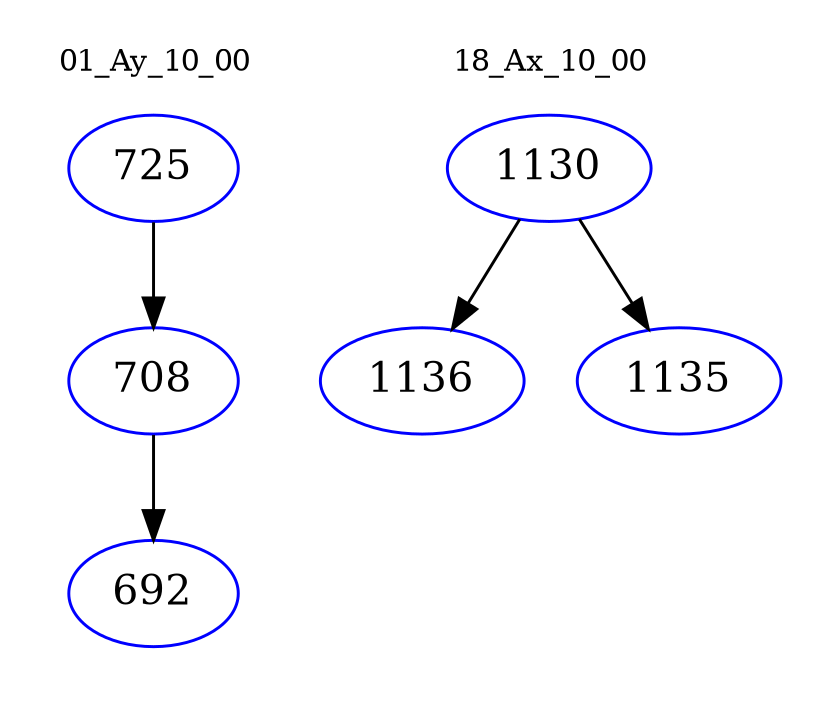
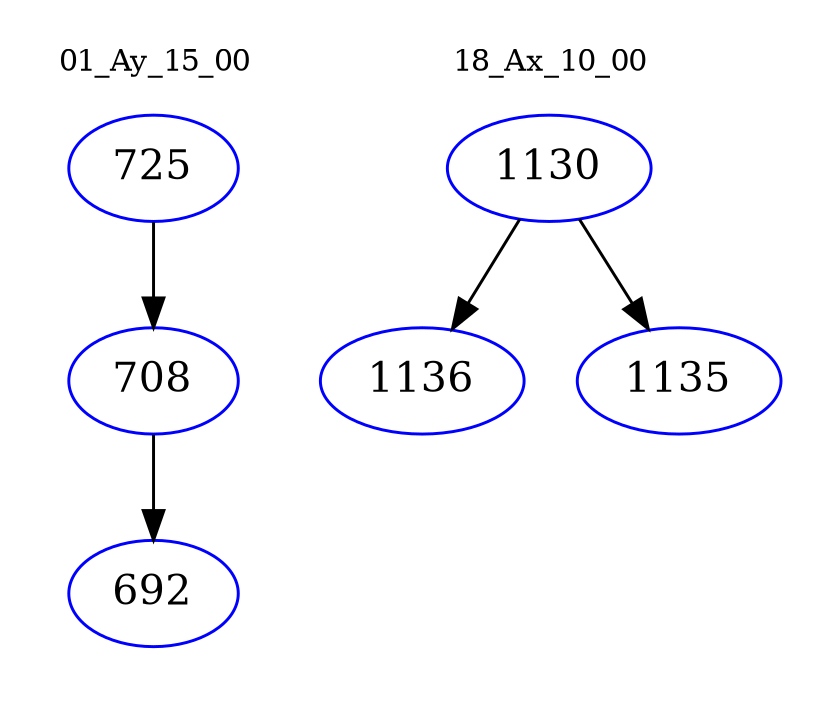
cluster "01_Ay_10_00": label "01_Ay_10_00" -> "01_Ay_15_00"
